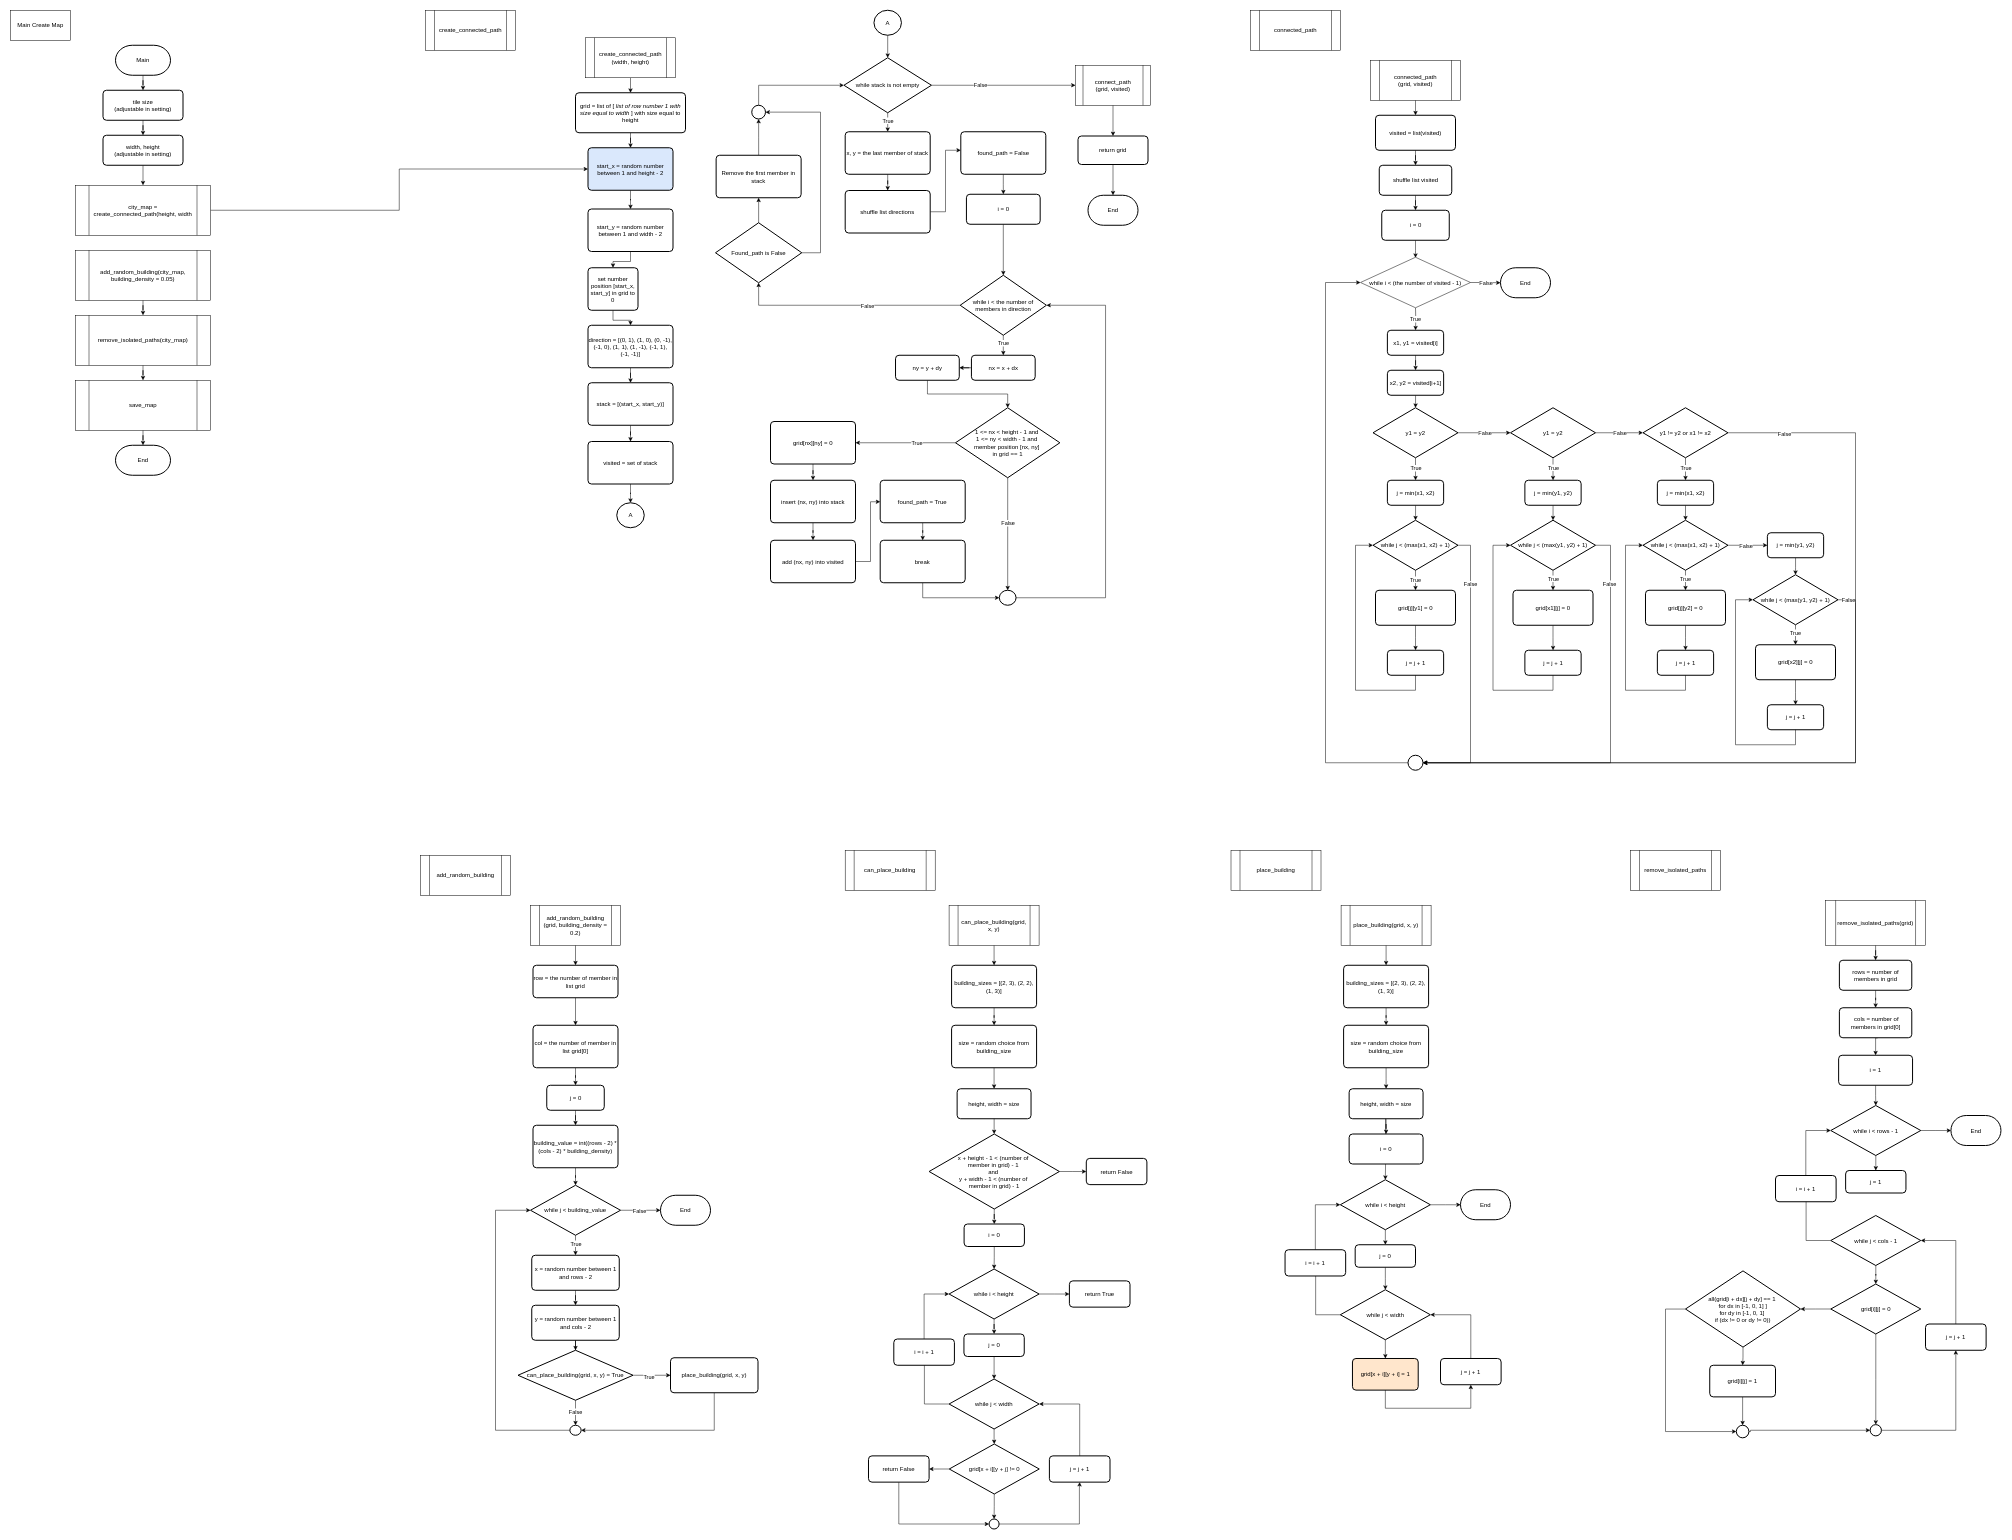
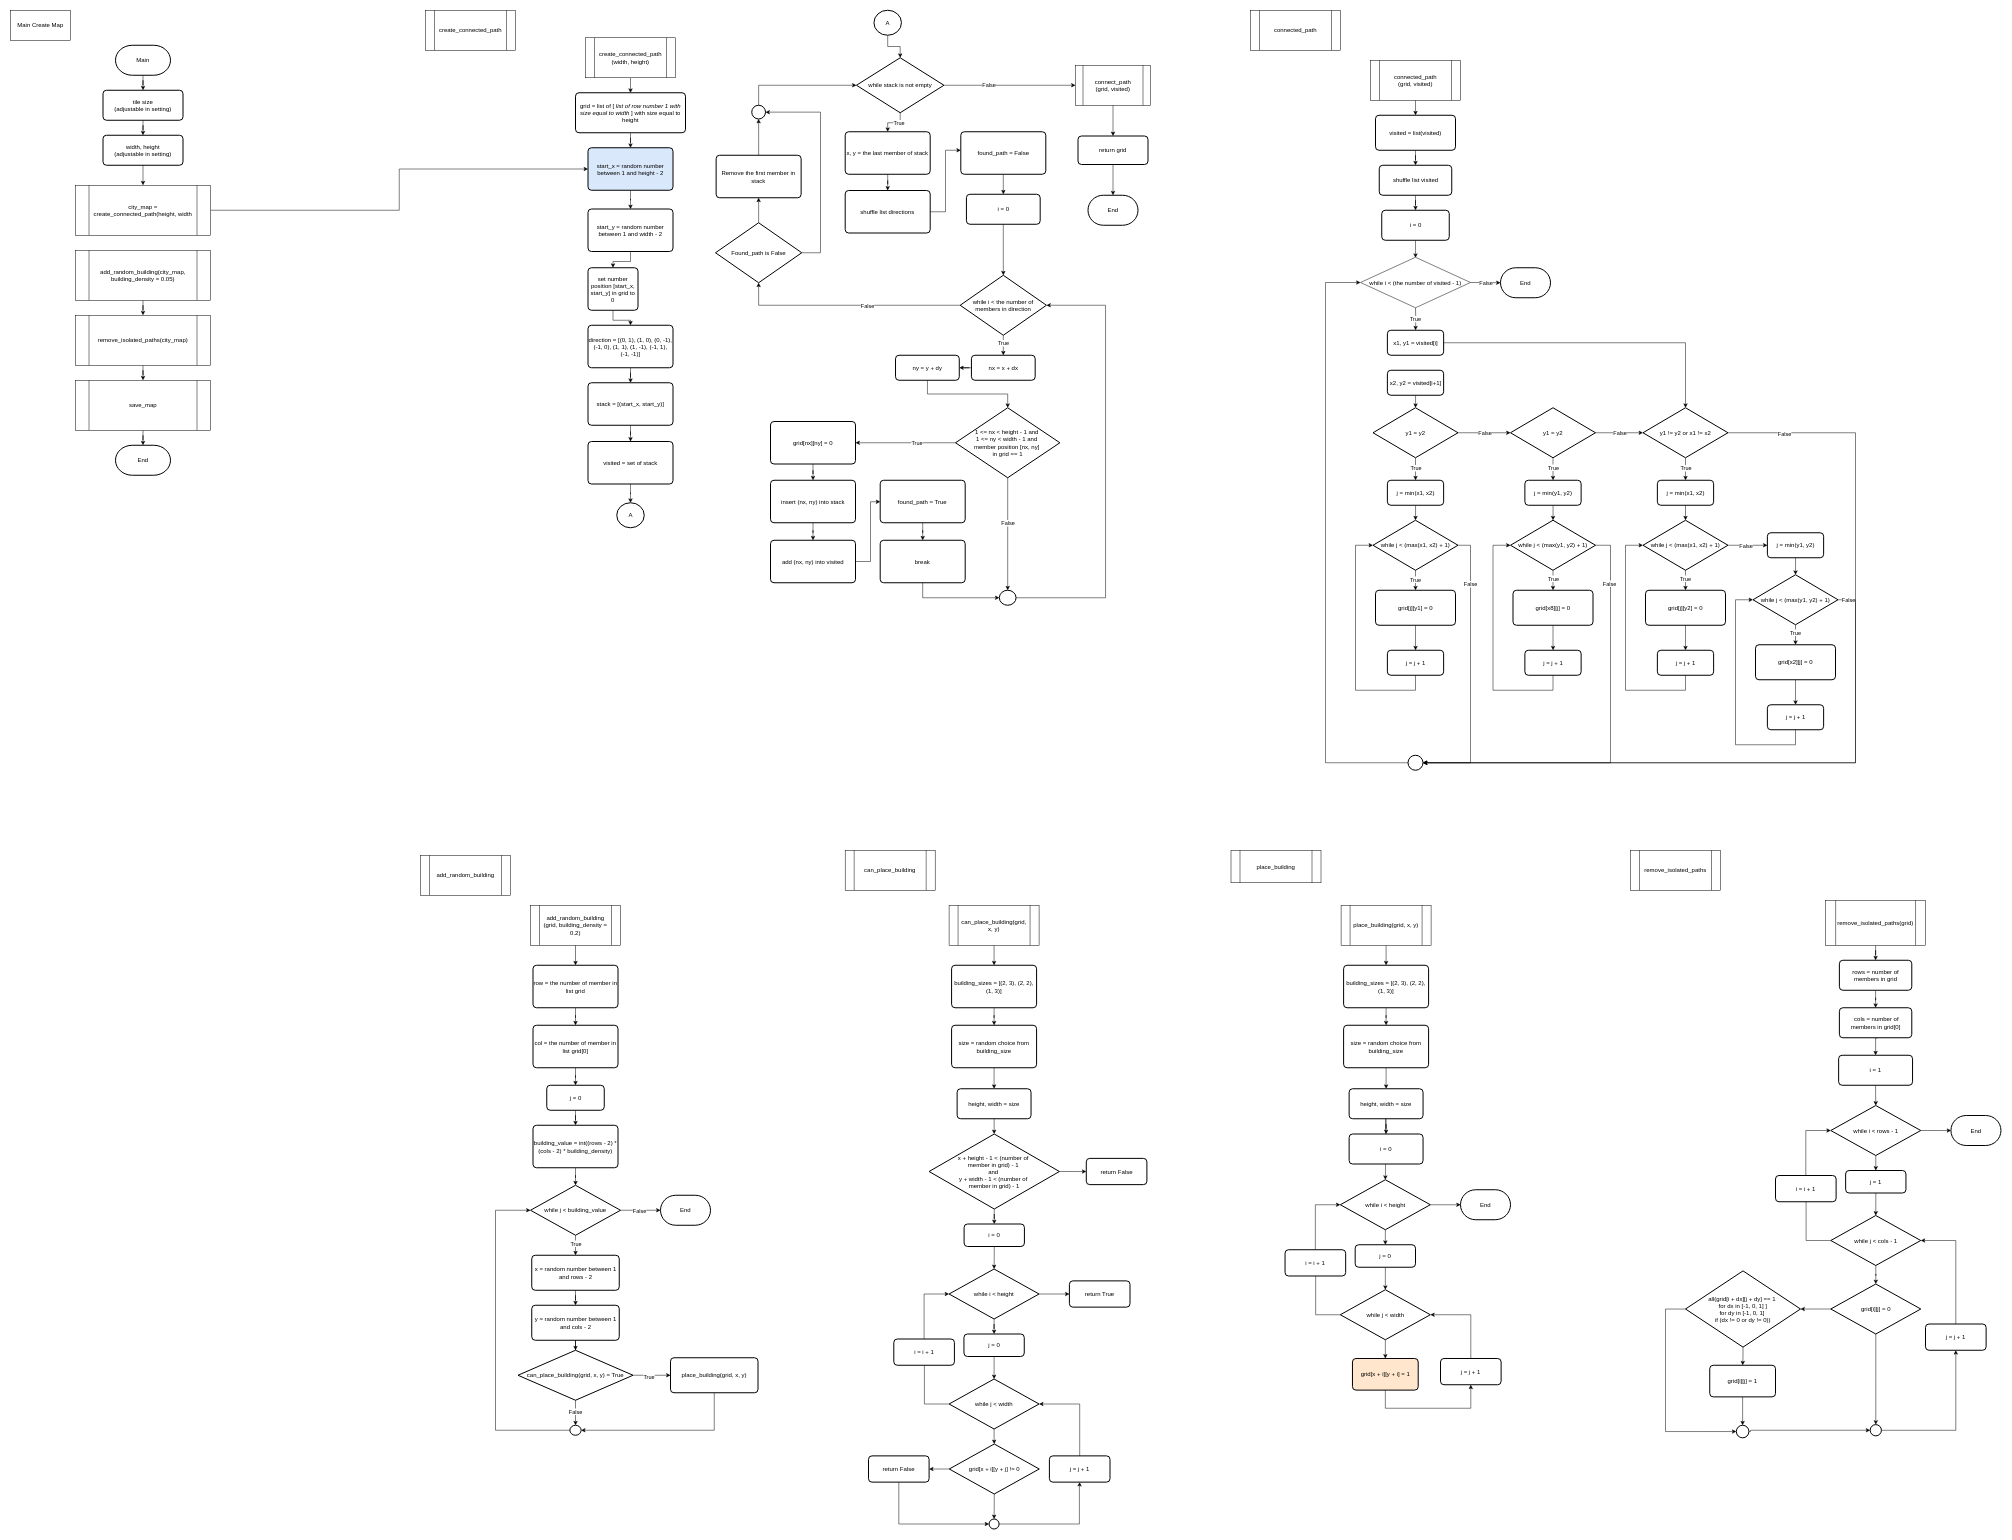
node "while stack is not empty": moved (887, 85) -> (900, 85)
edge "x1, y1 = visited[i]" -> "x2, y2 = visited[i+1]": now "x1, y1 = visited[i]" -> "y1 != y2 or x1 != x2"
node "grid[x1][j] = 0": label "grid[x1][j] = 0" -> "grid[x8][j] = 0"
node "place_building": size 90x40 -> 90x33
node "row = the number of member in list grid": size 85x33 -> 85x43
edge "j = 1" -> "while j < cols - 1": added
